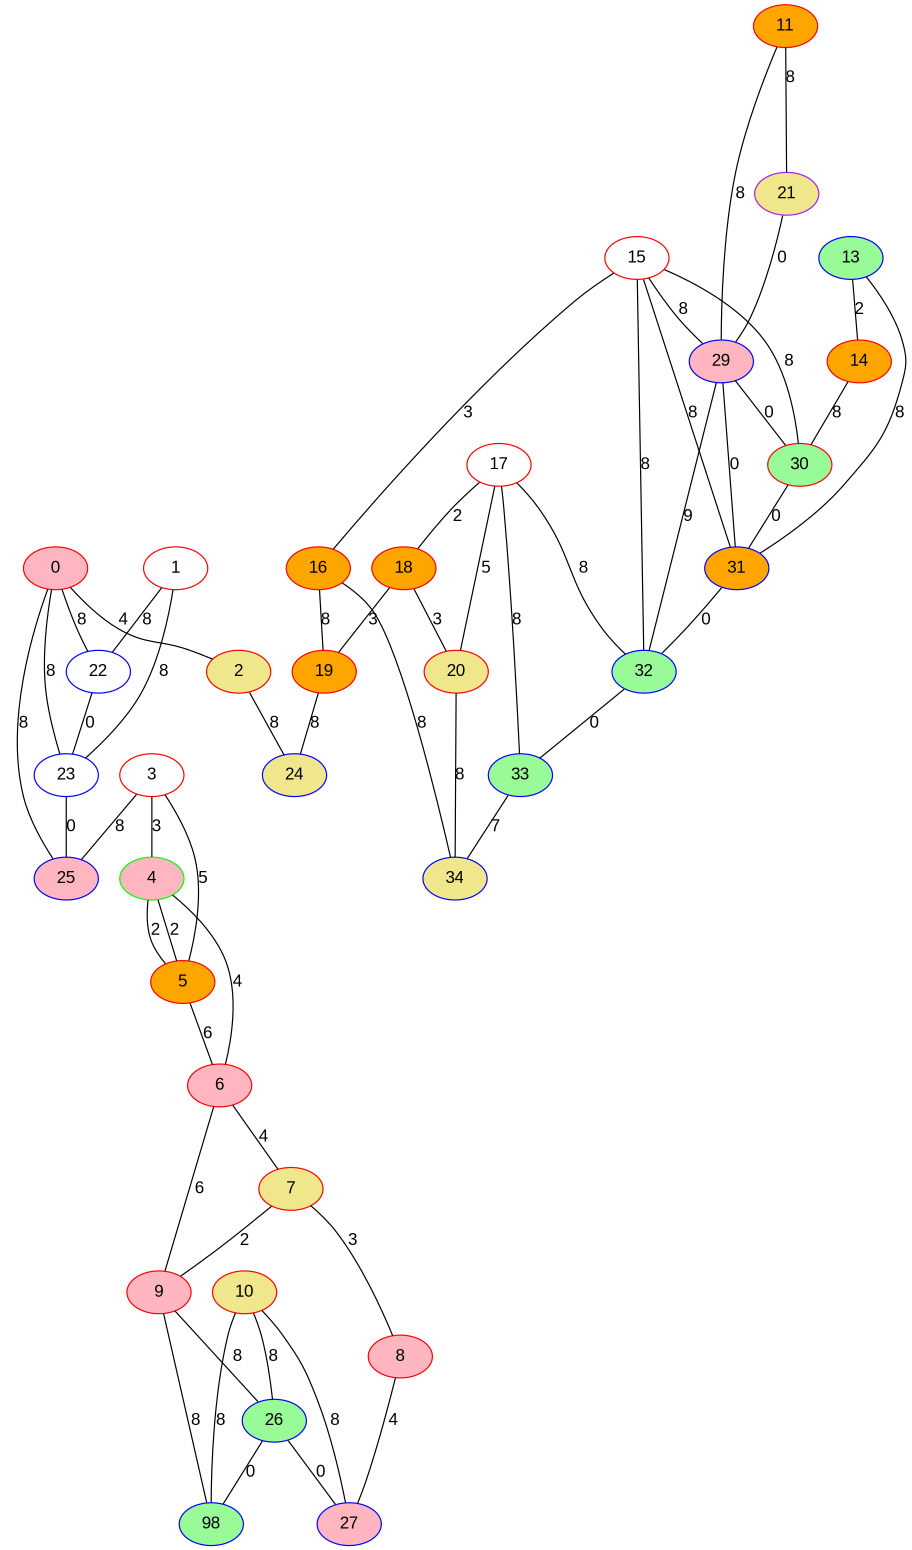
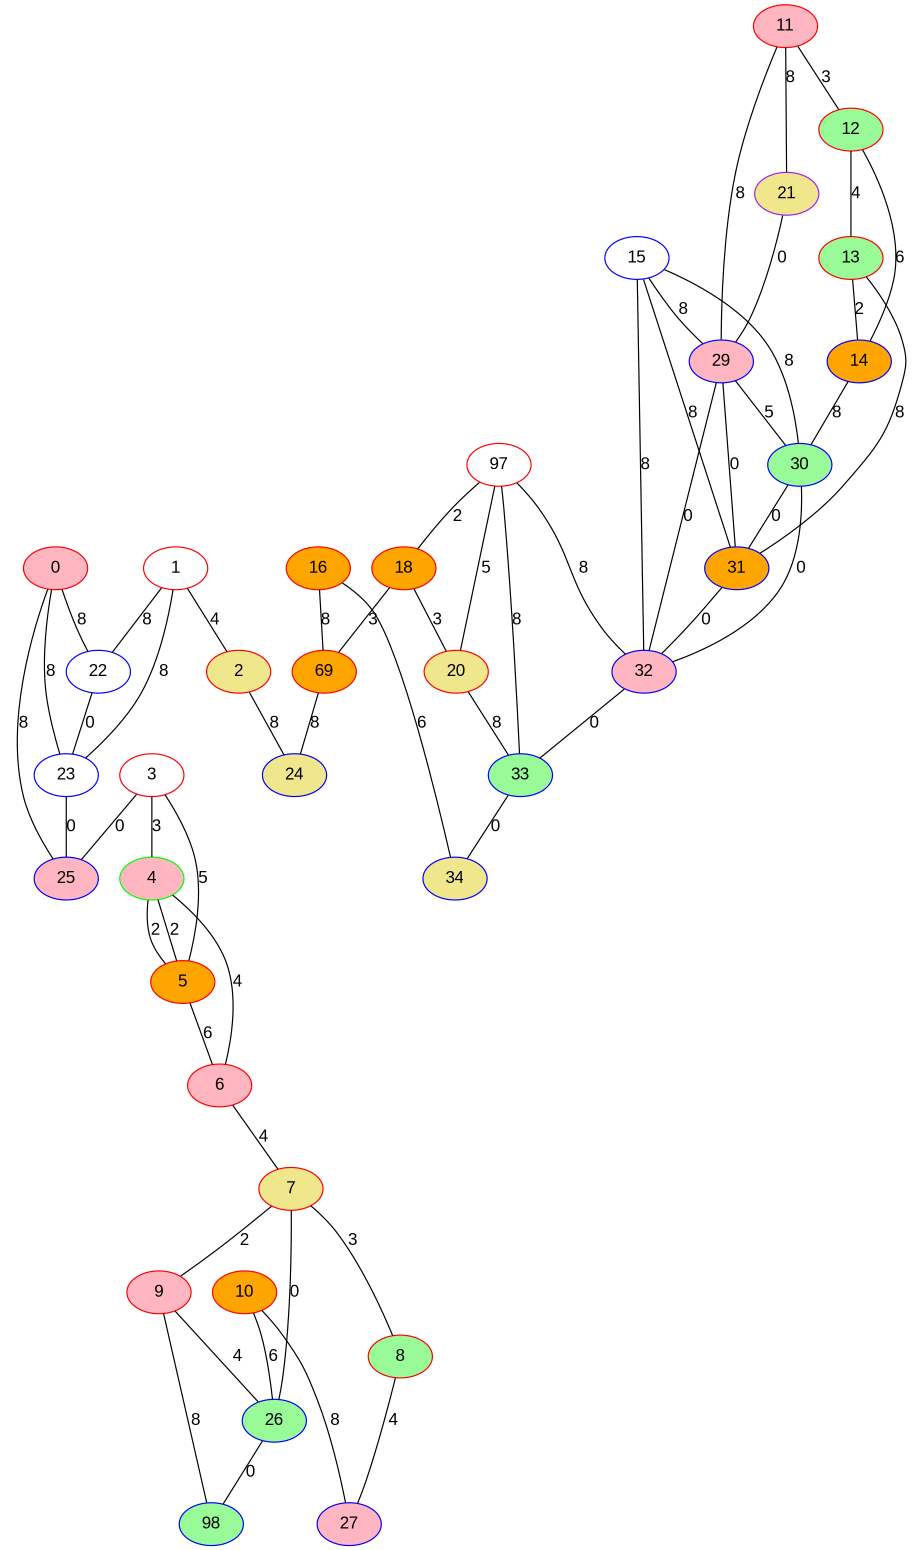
node "11": fillcolor orange -> lightpink
node "12": added
node "15": color red -> blue
node "13": color blue -> red
node "14": color red -> blue
edge "15" -- "16": removed, label "3"
edge "29" -- "30": label "0" -> "5"
node "17": label "17" -> "97"
node "30": color red -> blue
edge "29" -- "32": label "9" -> "0"
edge "30" -- "32": added, label "0"
edge "0" -- "2": now "1" -- "2"
node "19": label "19" -> "69"
node "32": fillcolor palegreen -> lightpink
edge "16" -- "34": label "8" -> "6"
edge "20" -- "34": now "20" -- "33"
edge "3" -- "25": label "8" -> "0"
edge "33" -- "34": label "7" -> "0"
edge "6" -- "9": removed, label "6"
node "10": fillcolor khaki -> orange
edge "9" -- "26": label "8" -> "4"
edge "10" -- "26": label "8" -> "6"
node "8": fillcolor lightpink -> palegreen
edge "10" -- "98": removed, label "8"
edge "26" -- "27": now "26" -- "7"
